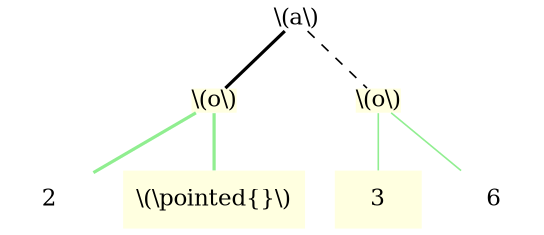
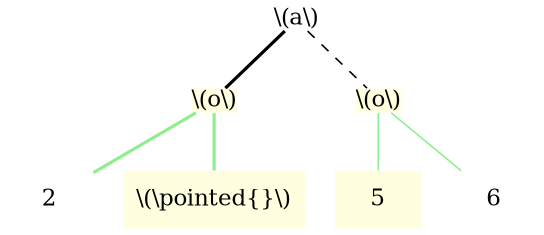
node "3": label "3" -> "5"
